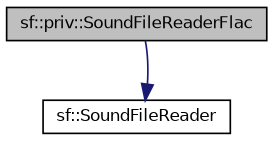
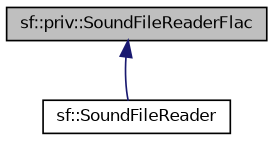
edge "sf::priv::SoundFileReaderFlac" -> "sf::SoundFileReader": reversed
